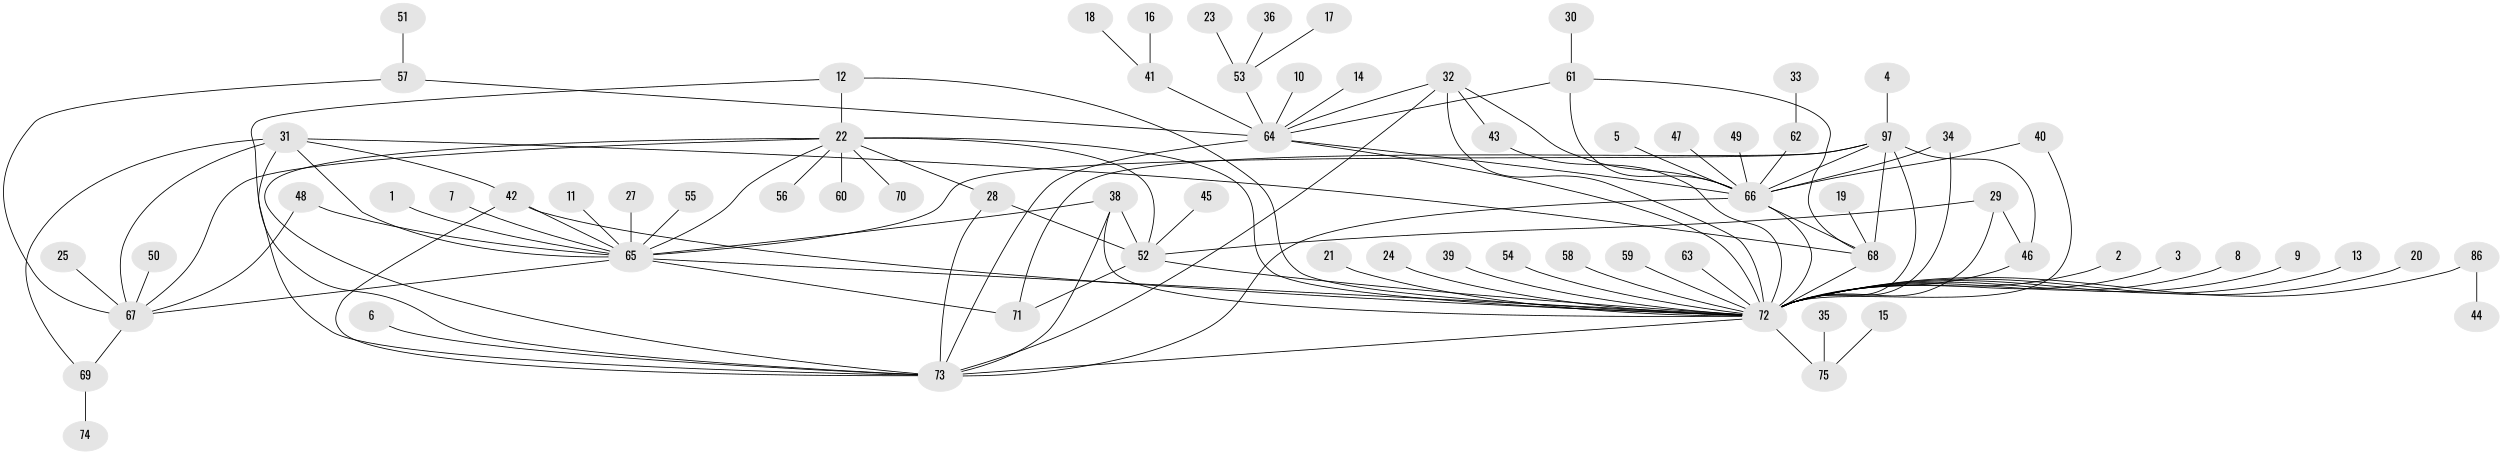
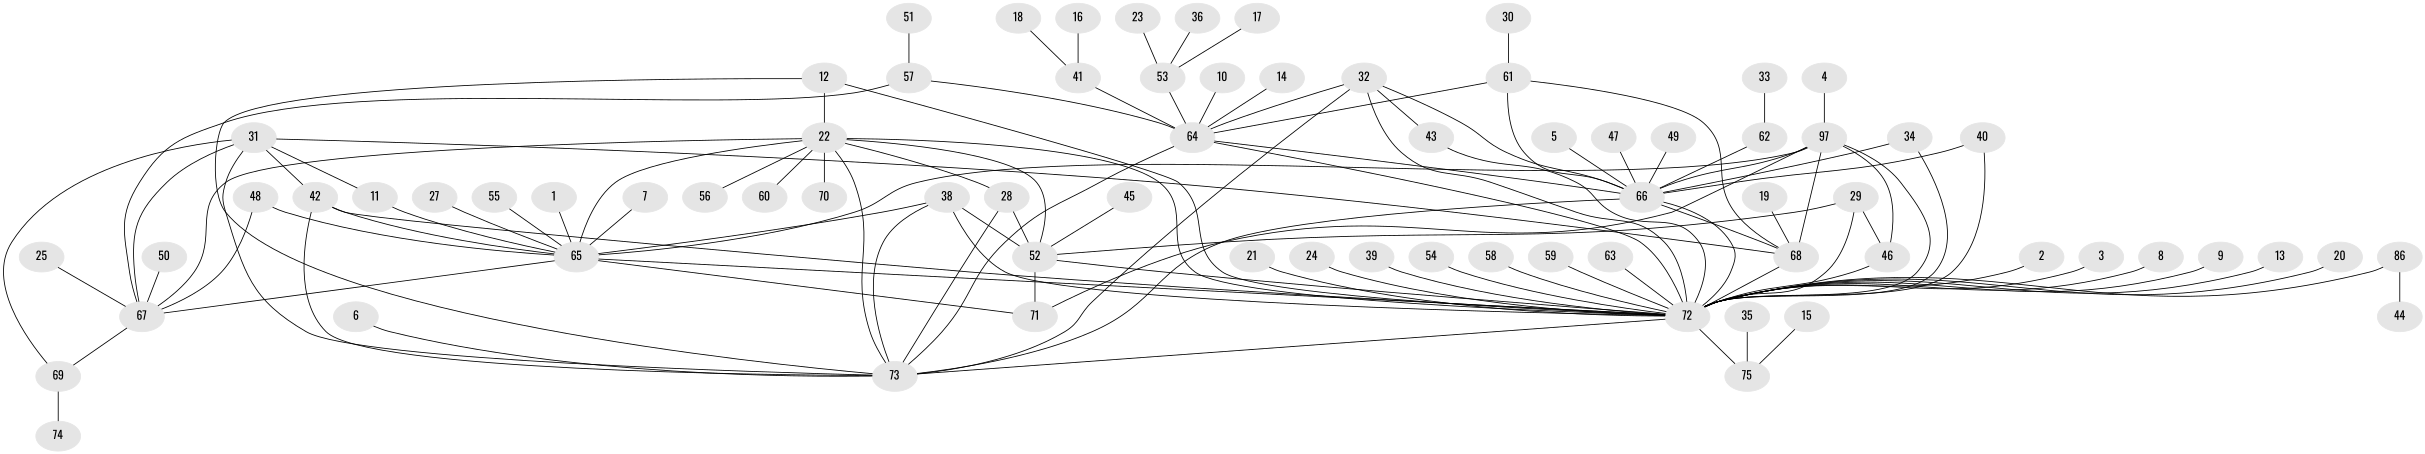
edge "31" -- "65": now "31" -- "11"
